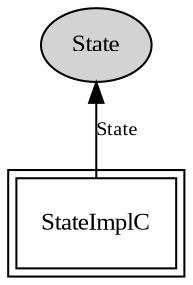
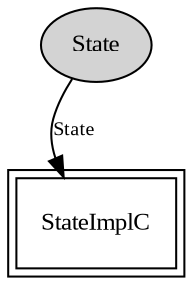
edge "StateImplC" -> "State": reversed
